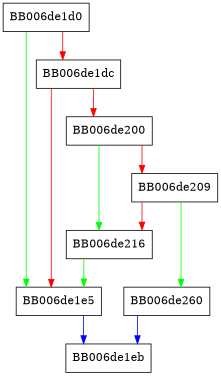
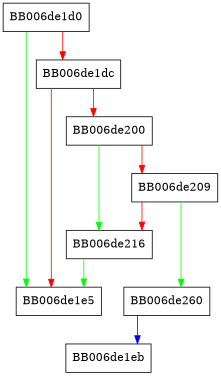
edge "BB006de1e5" -> "BB006de1eb": removed
